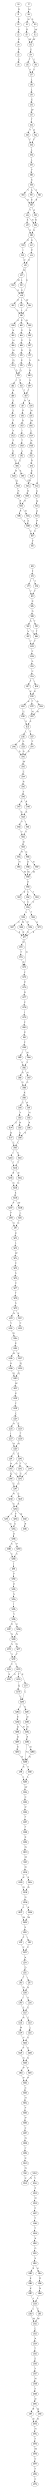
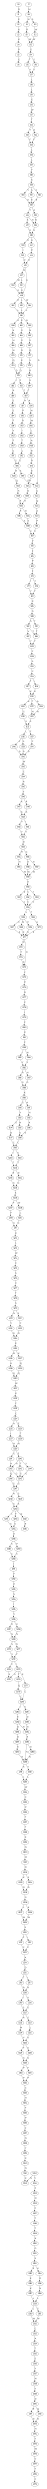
node "S65": added
edge "S223" -> "S224": added, label "D"
